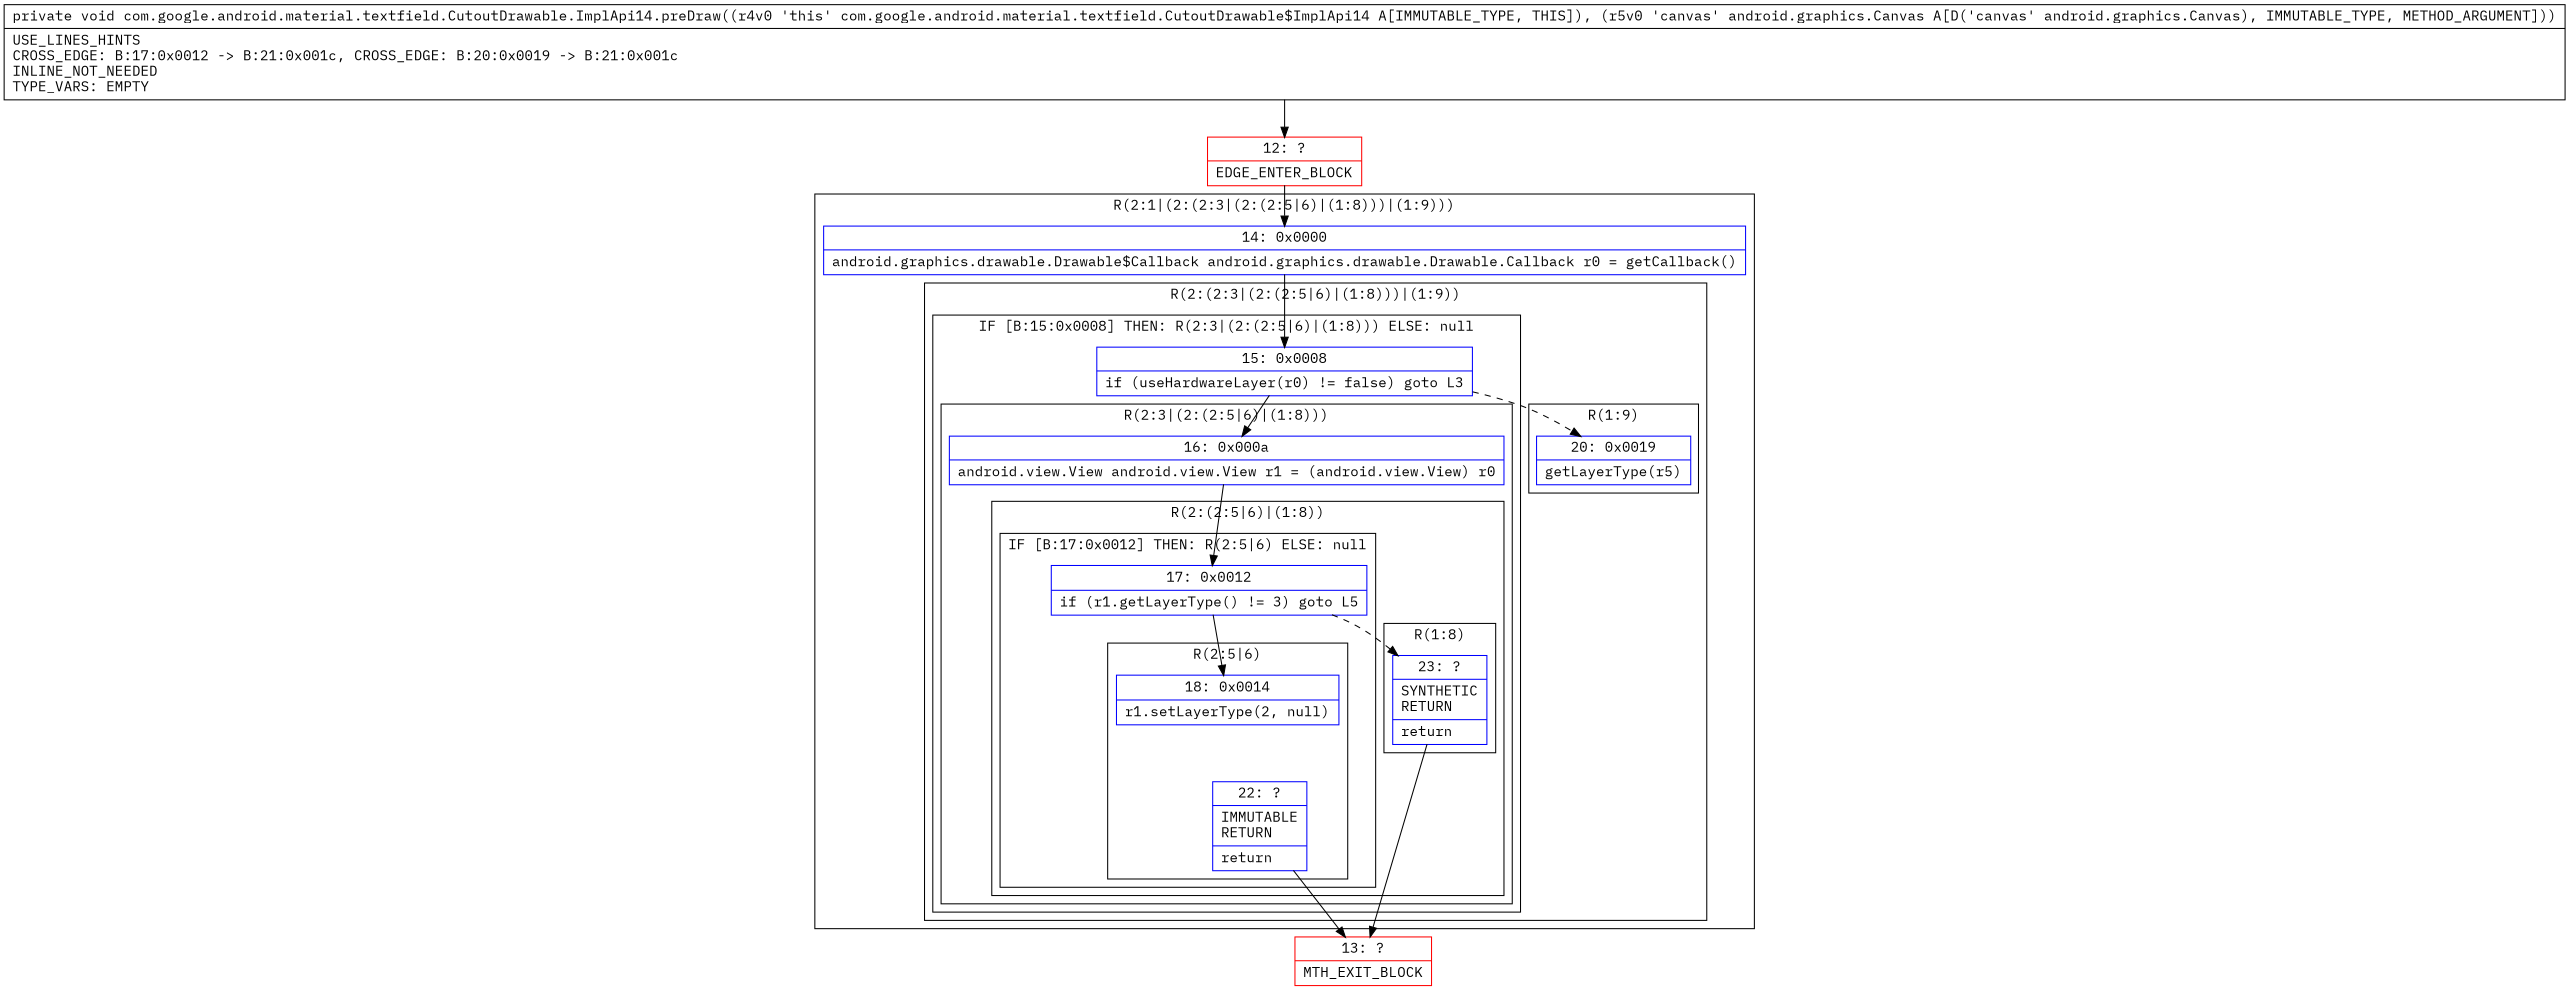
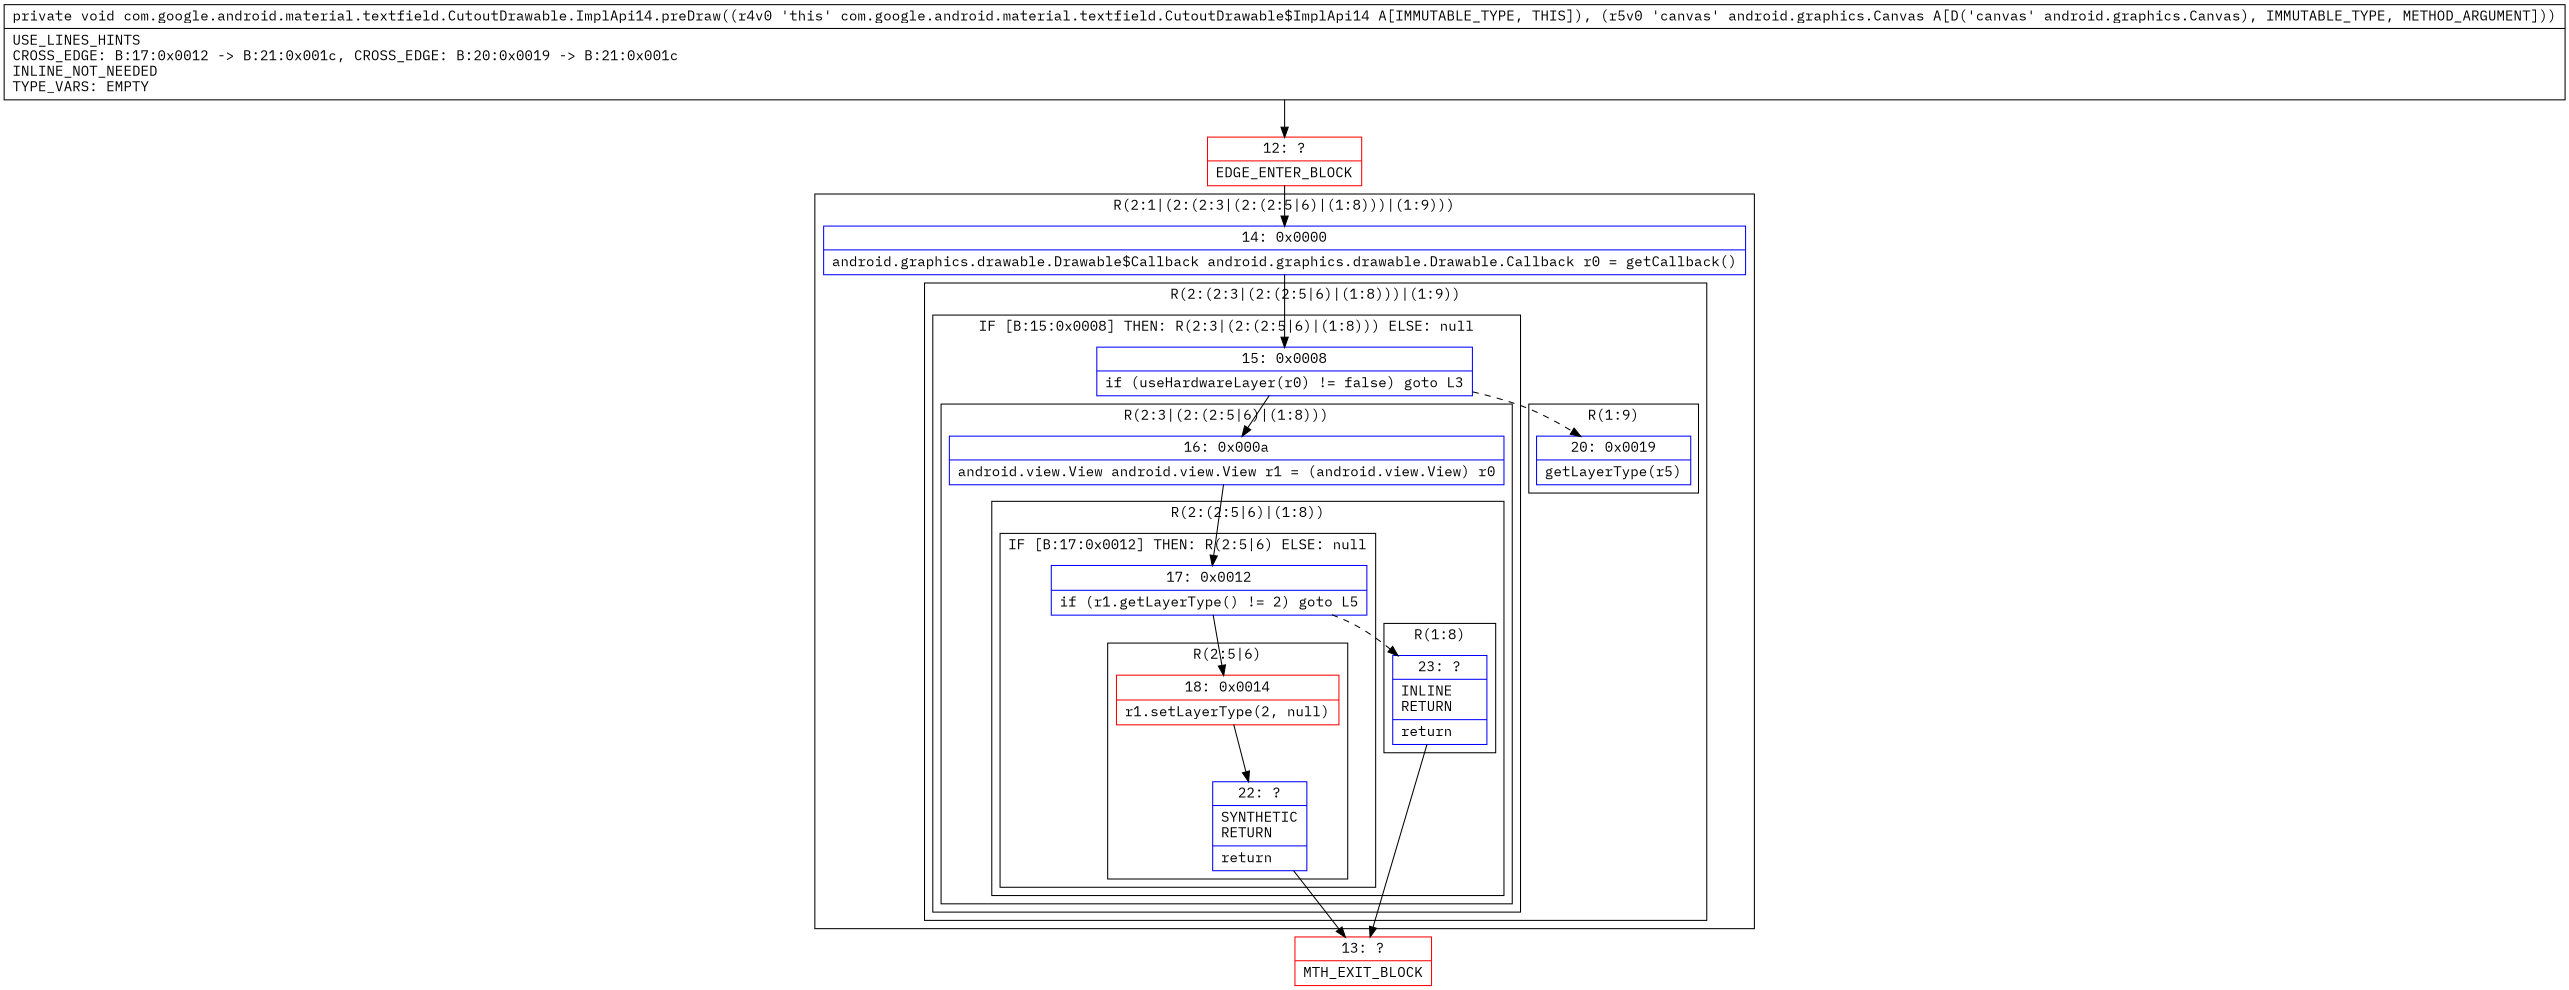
node "17: 0x0012": text "if (r1.getLayerType() != 3) goto L5" -> "if (r1.getLayerType() != 2) goto L5"
node "23: ?": text "SYNTHETIC" -> "INLINE"
node "18: 0x0014": color blue -> red
edge "18: 0x0014" -> "22: ?": added
node "22: ?": text "IMMUTABLE" -> "SYNTHETIC"
